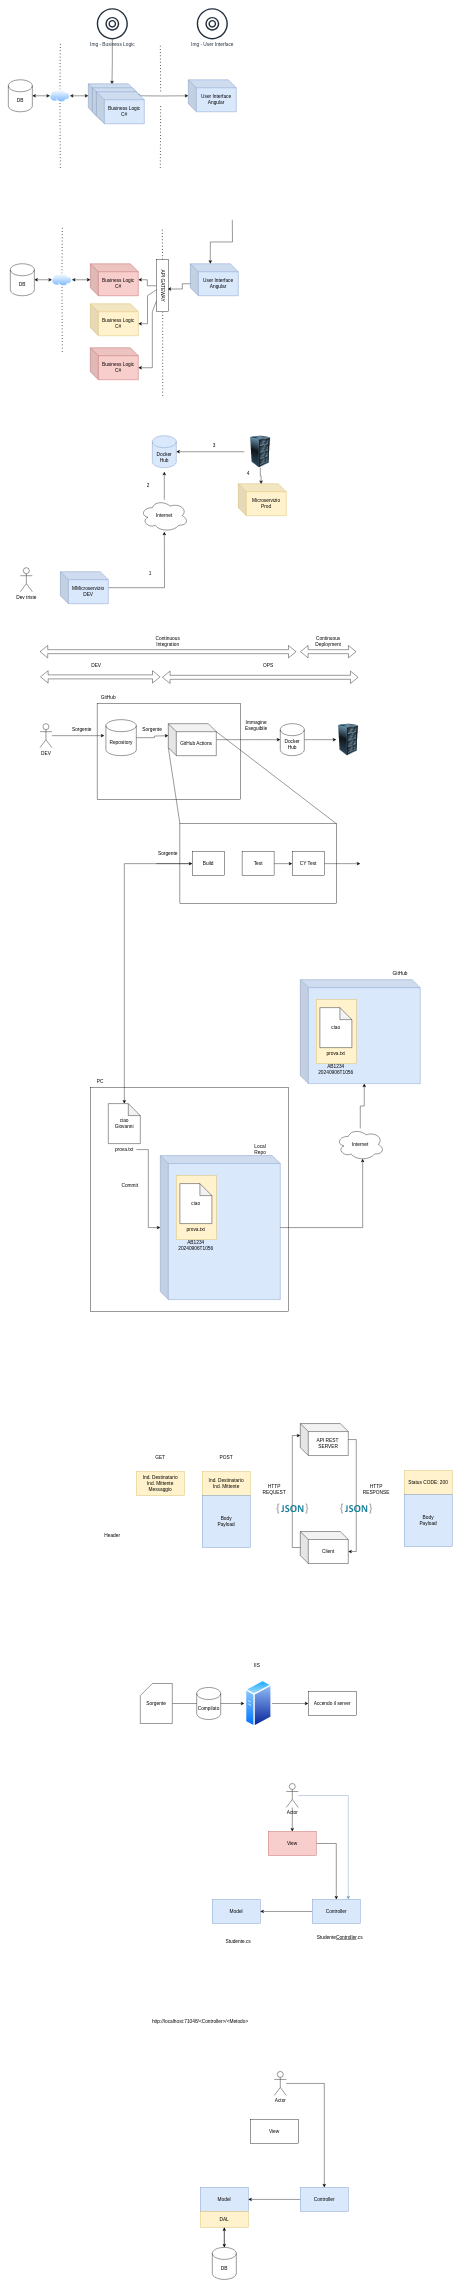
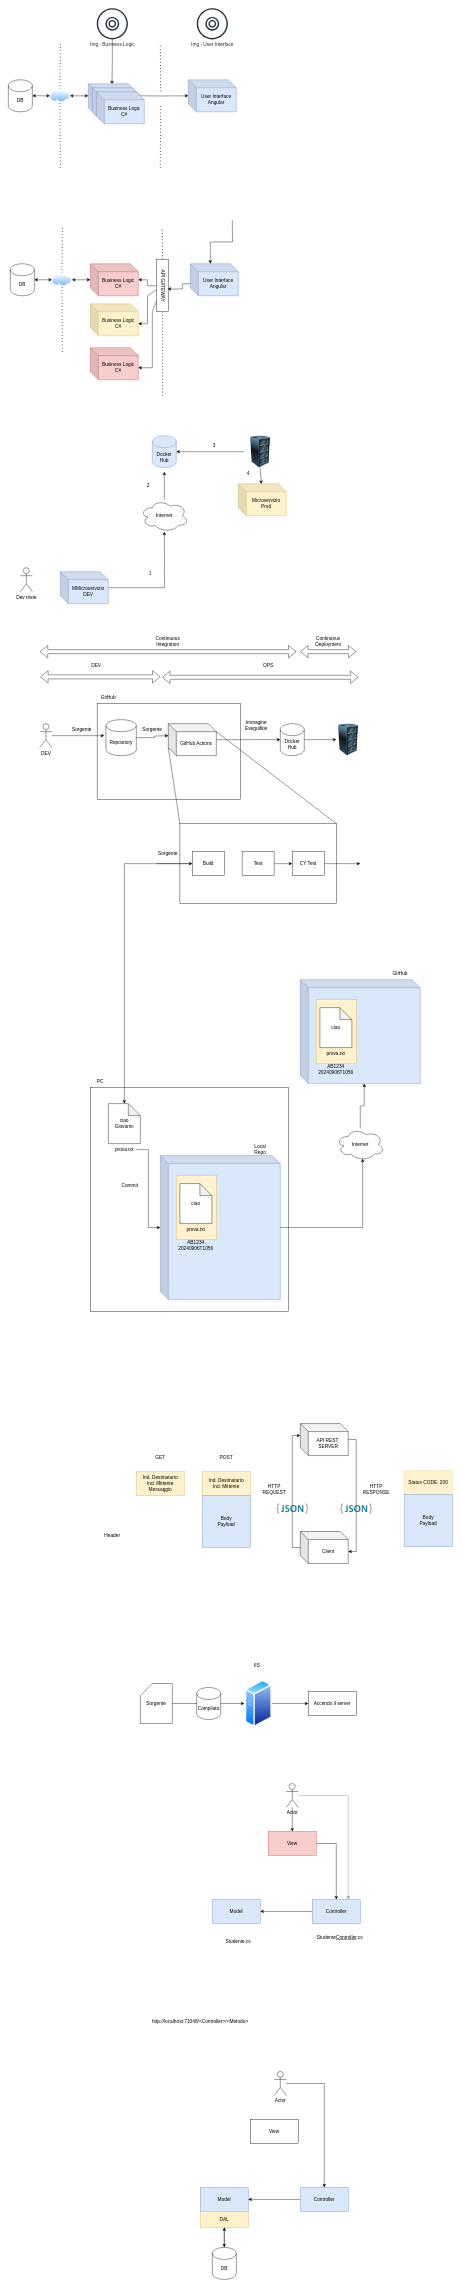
node "Status CODE: 200": style solid -> dashed
